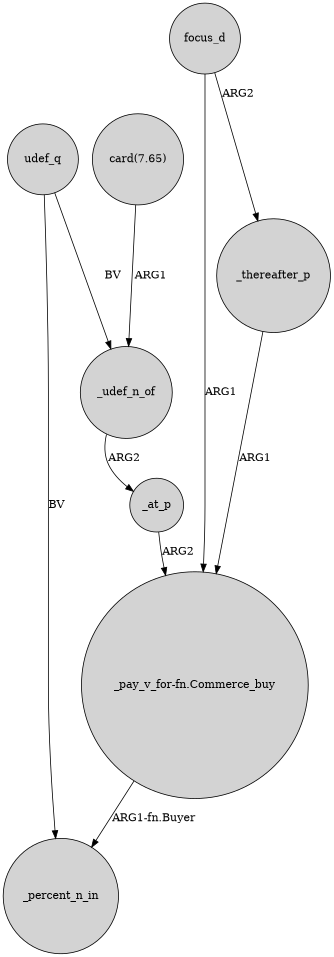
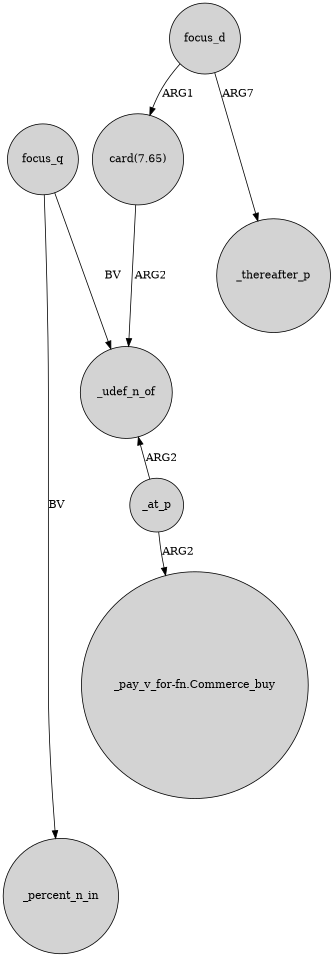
edge "focus_d" -> "_thereafter_p": label "ARG2" -> "ARG7"
node "udef_q": label "udef_q" -> "focus_q"
edge "card(7.65)" -> "_udef_n_of": label "ARG1" -> "ARG2"
edge "focus_d" -> "_pay_v_for-fn.Commerce_buy": now "focus_d" -> "card(7.65)"
edge "_thereafter_p" -> "_pay_v_for-fn.Commerce_buy": removed, label "ARG1"
edge "_udef_n_of" -> "_at_p": reversed
edge "_pay_v_for-fn.Commerce_buy" -> "_percent_n_in": removed, label "ARG1-fn.Buyer"
